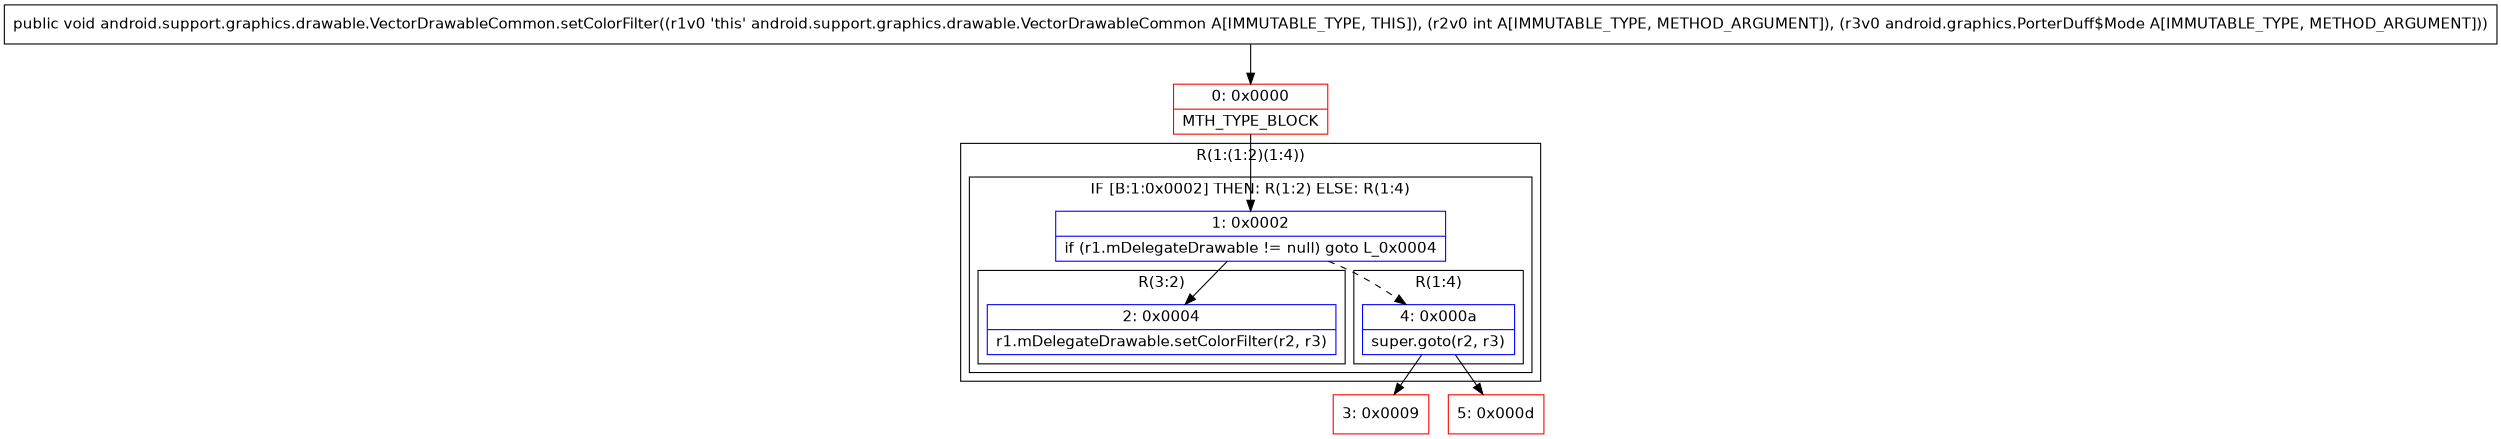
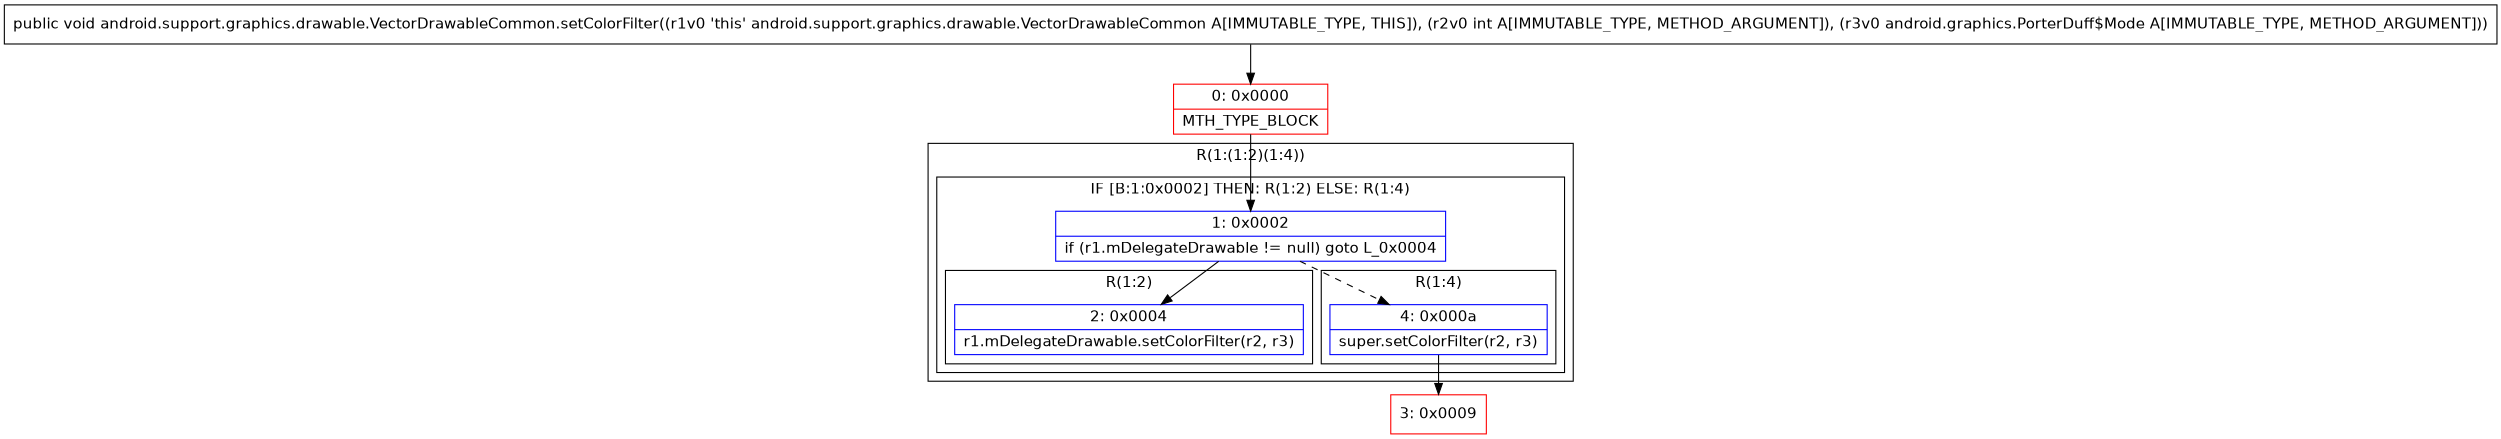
cluster "R(3:2)": label "R(3:2)" -> "R(1:2)"
node "4: 0x000a": text "super.goto(r2, r3)" -> "super.setColorFilter(r2, r3)"
node "5: 0x000d": removed
